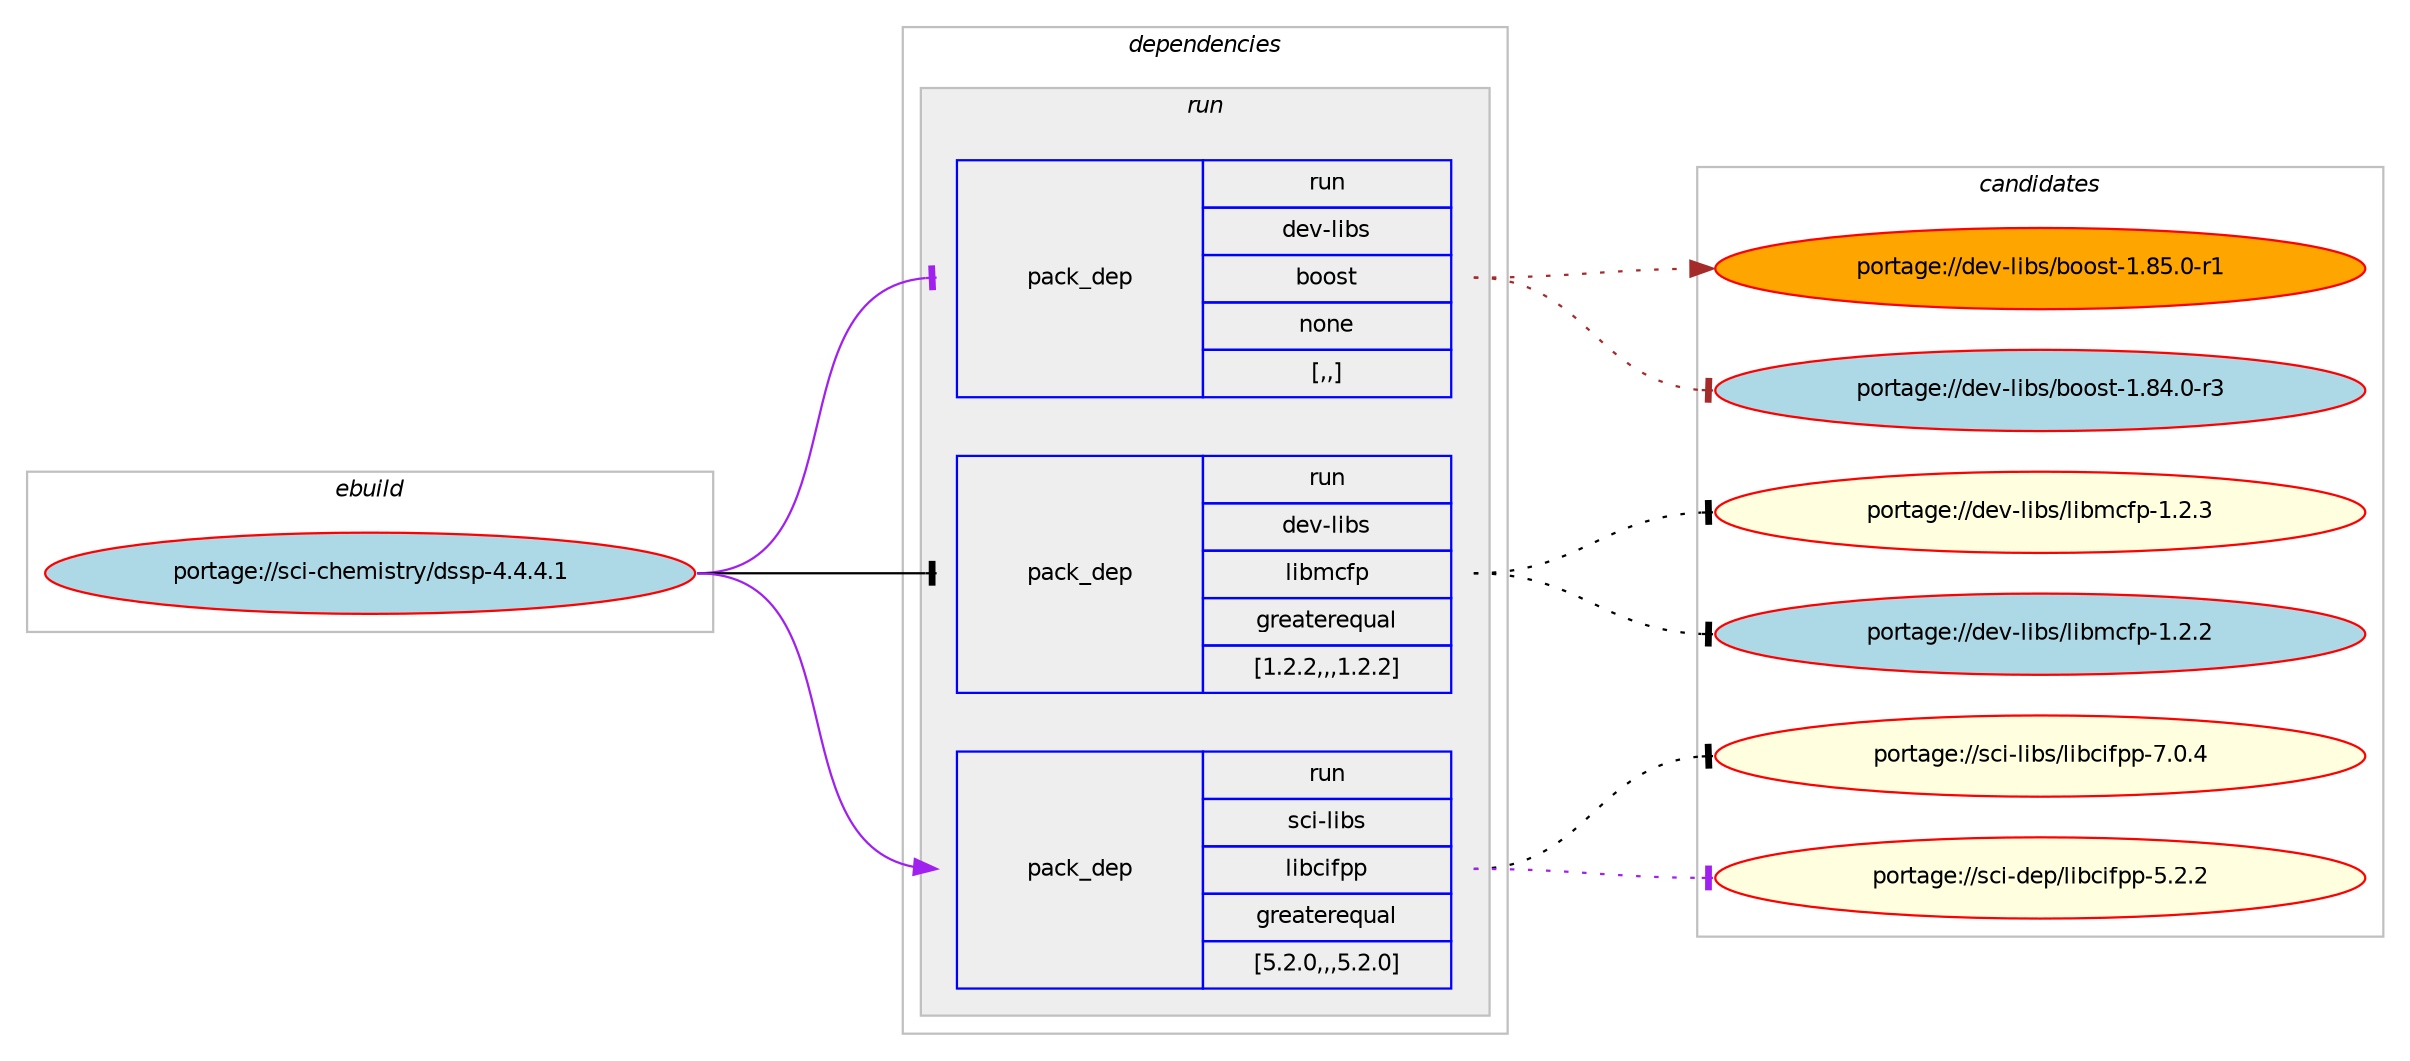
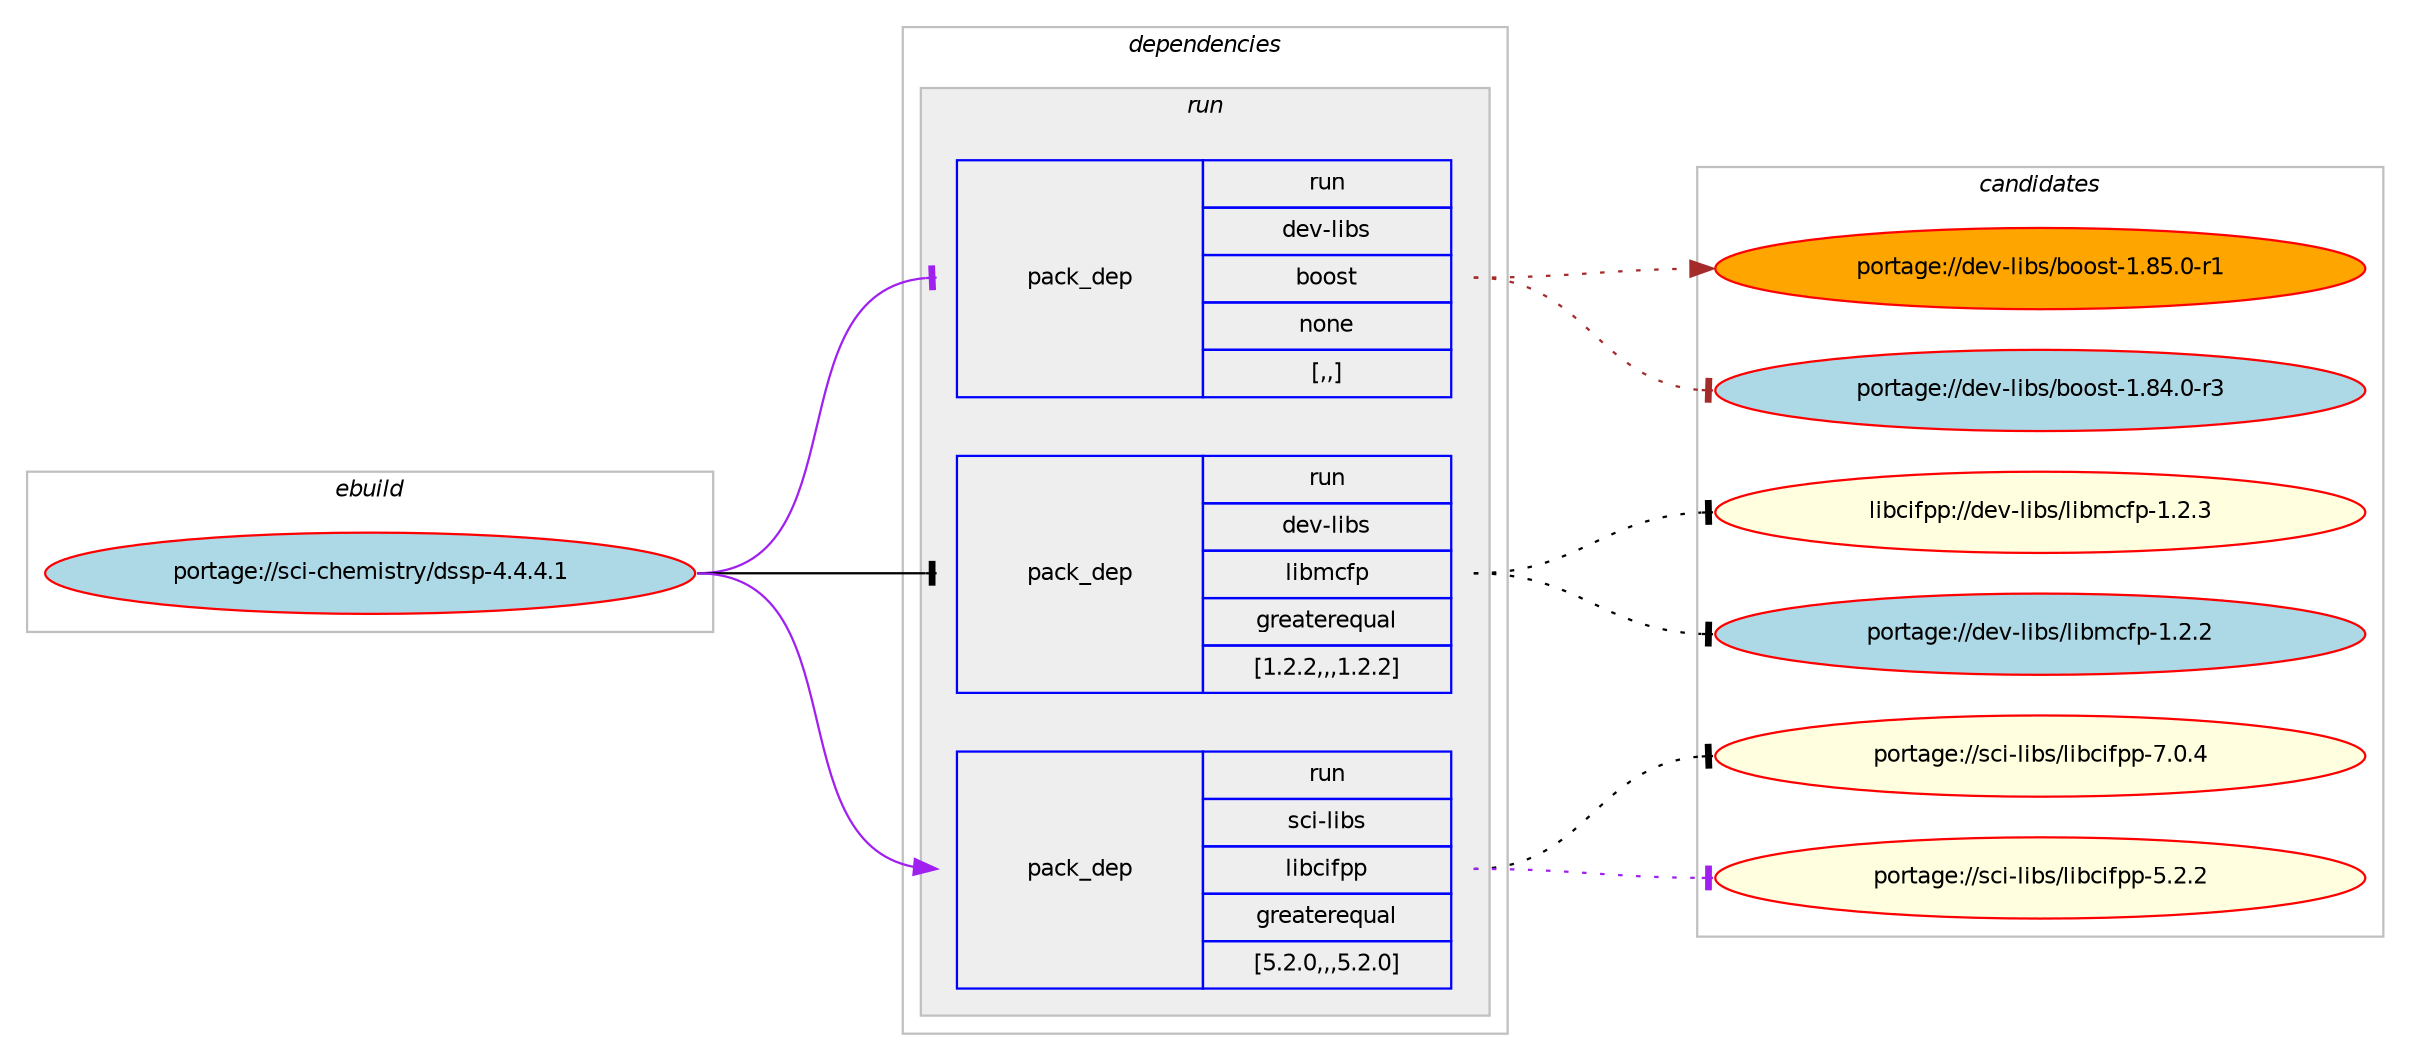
node "portage://dev-libs/libmcfp-1.2.3": label "portage://dev-libs/libmcfp-1.2.3" -> "libcifpp://dev-libs/libmcfp-1.2.3"
node "portage://sci-dep/libcifpp-5.2.2": label "portage://sci-dep/libcifpp-5.2.2" -> "portage://sci-libs/libcifpp-5.2.2"
